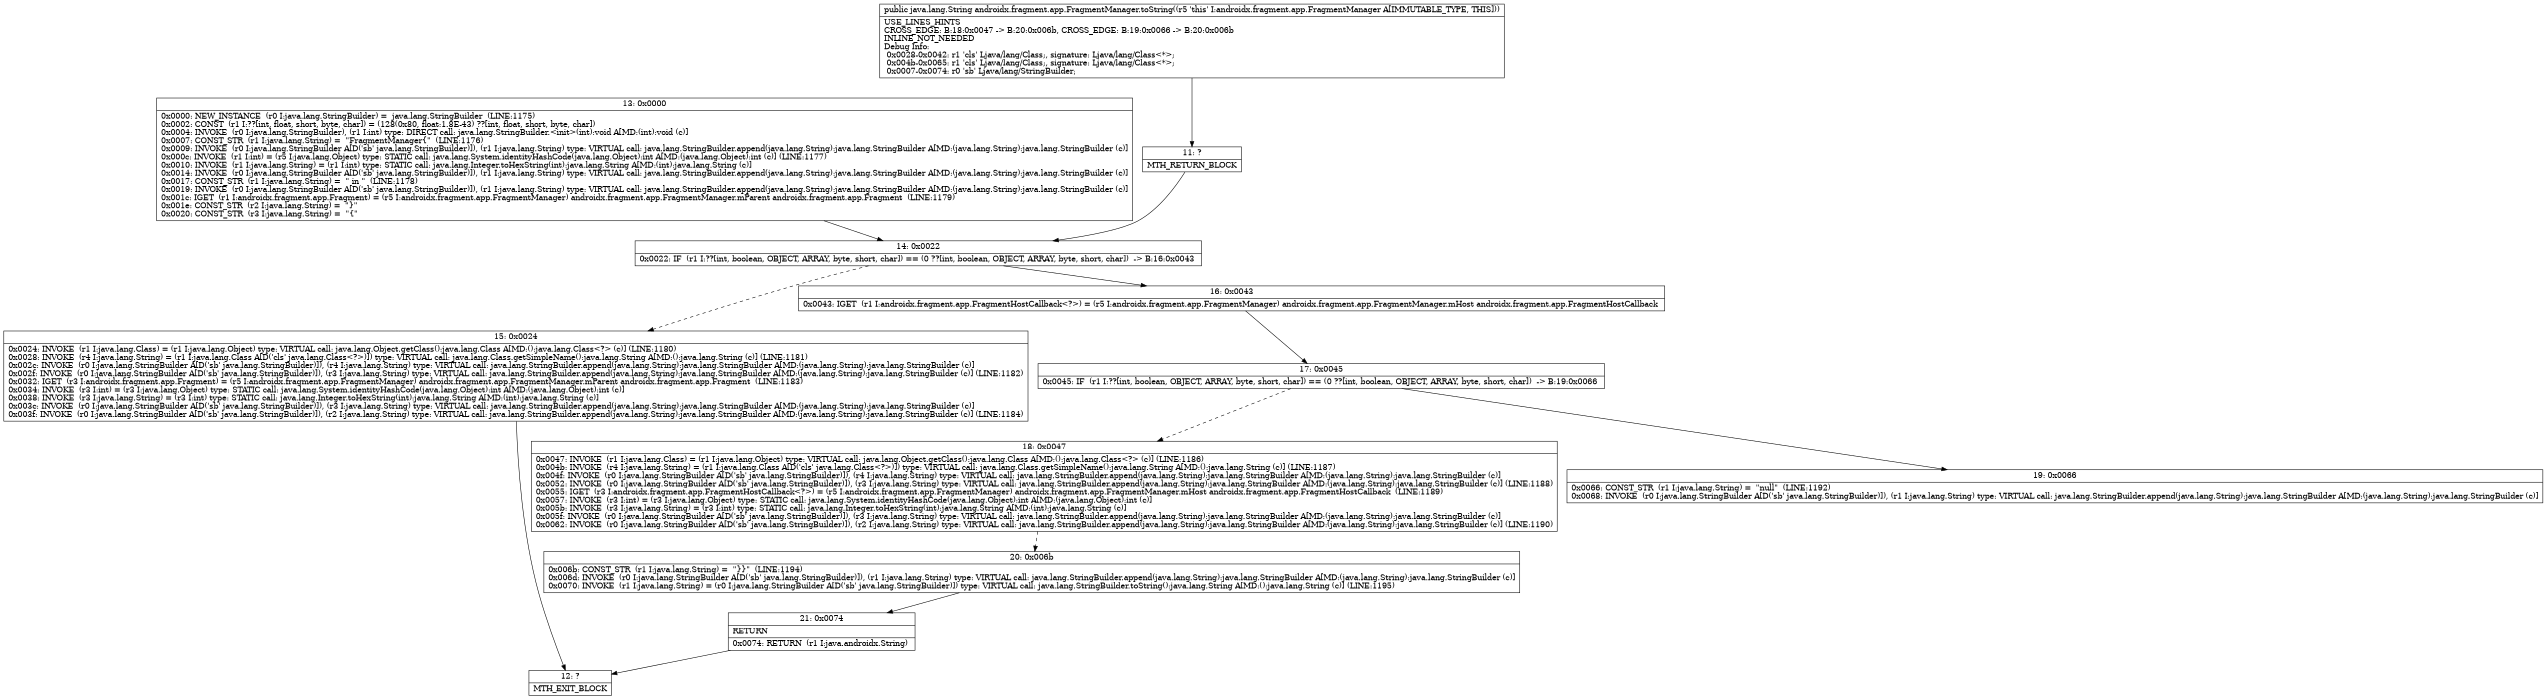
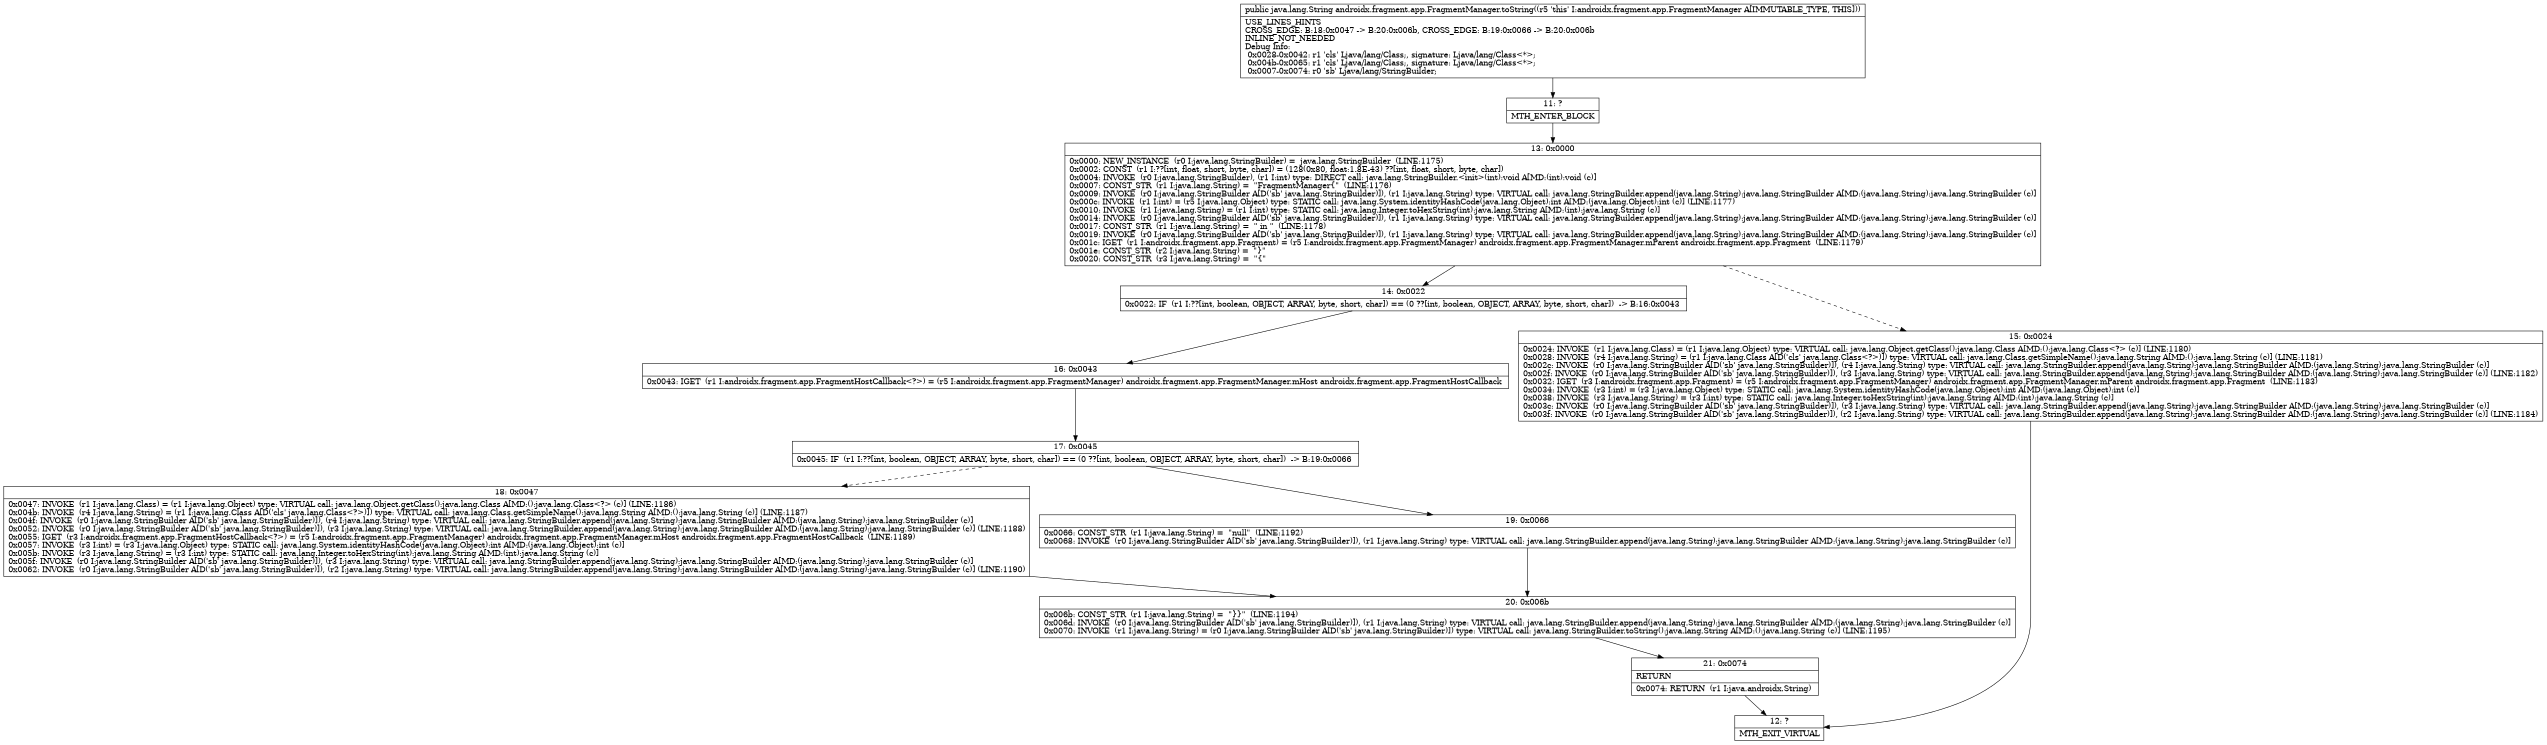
node "11: ?": text "MTH_RETURN_BLOCK" -> "MTH_ENTER_BLOCK"
edge "11: ?" -> "14: 0x0022": now "11: ?" -> "13: 0x0000"
edge "14: 0x0022" -> "15: 0x0024": now "13: 0x0000" -> "15: 0x0024"
edge "18: 0x0047" -> "20: 0x006b": style dashed -> solid
edge "19: 0x0066" -> "20: 0x006b": added
node "12: ?": text "MTH_EXIT_BLOCK" -> "MTH_EXIT_VIRTUAL"
